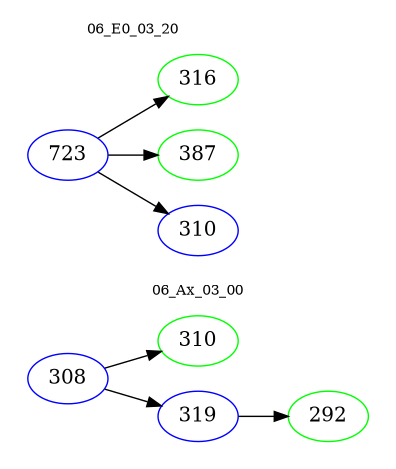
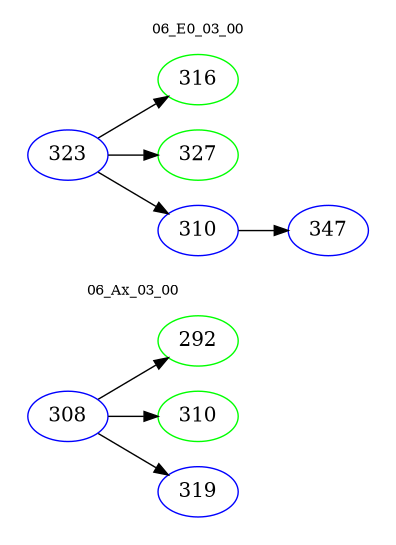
cluster "06_E0_03_20": label "06_E0_03_20" -> "06_E0_03_00"
node "723": label "723" -> "323"
node "387": label "387" -> "327"
node "347": added
edge "319" -> "292": now "308" -> "292"
